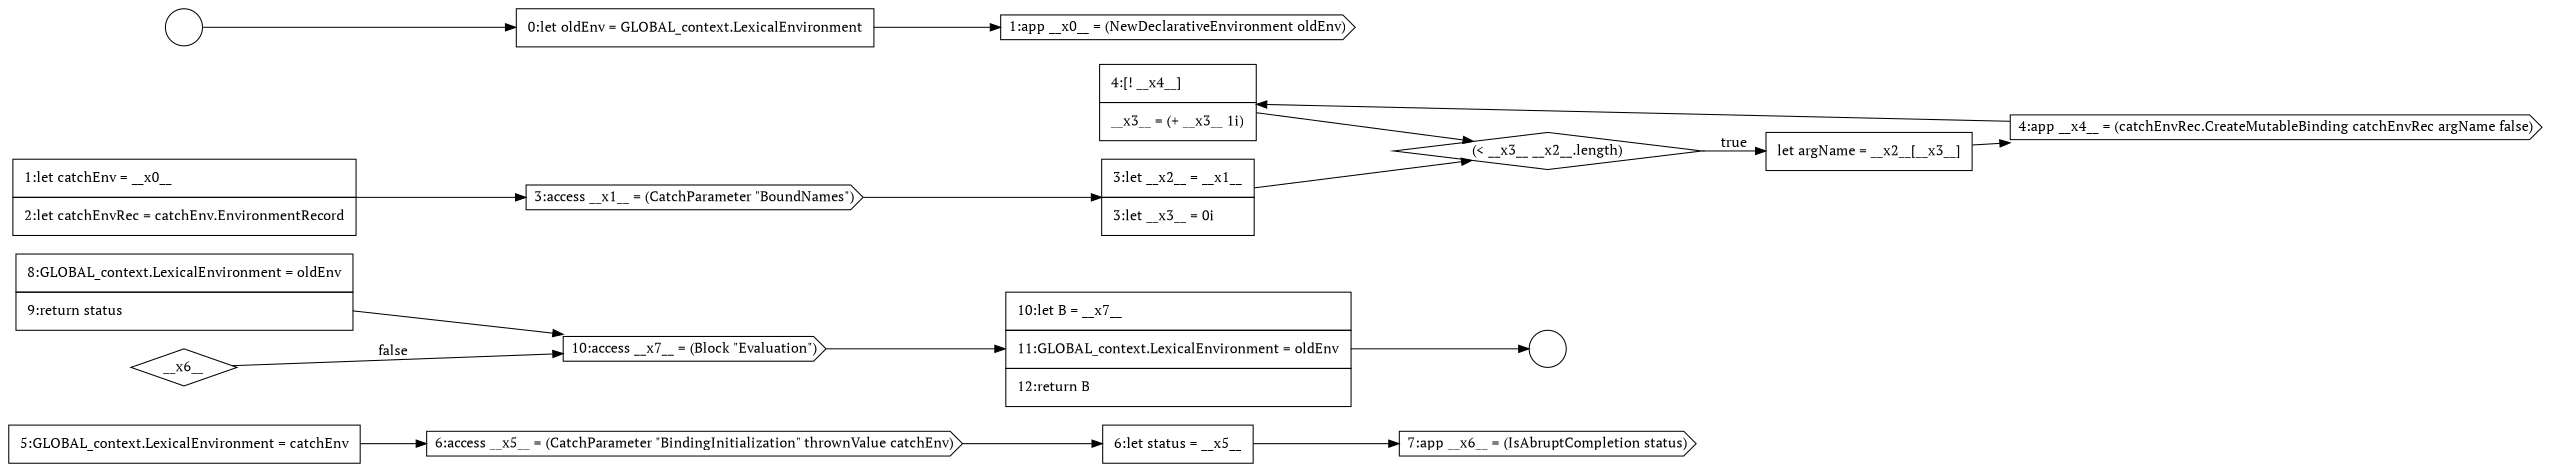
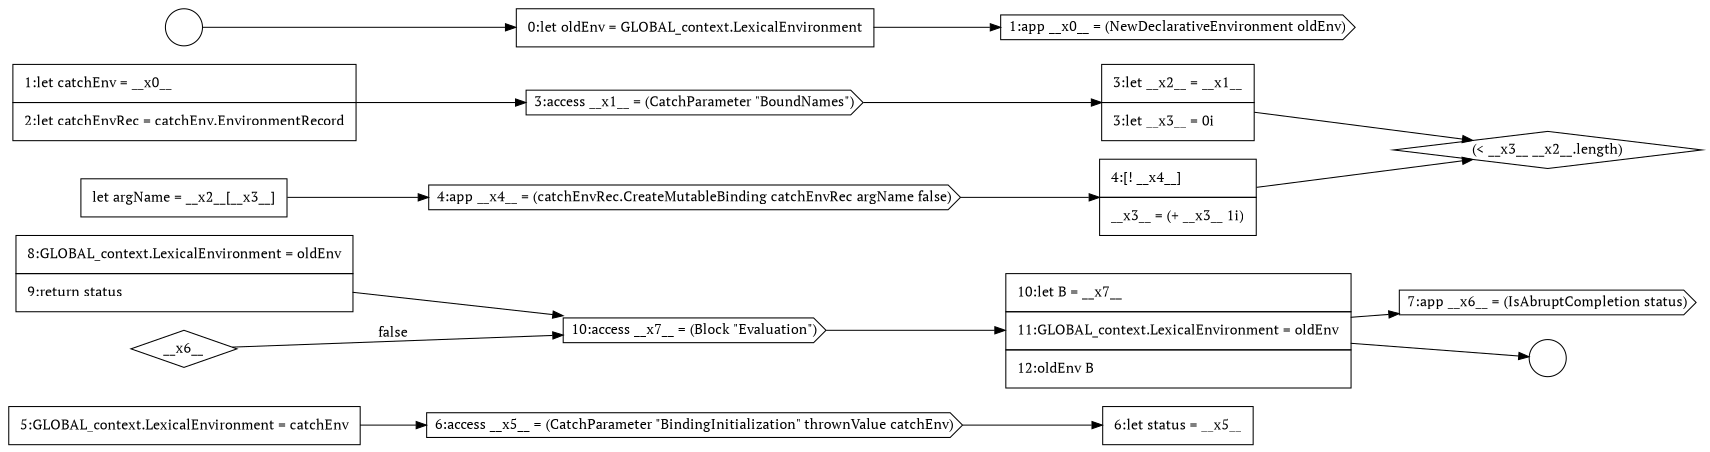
edge "(< __x3__ __x2__.length)" -> "let argName = __x2__[__x3__]": removed, label "true"
node "10:let B = __x7__": text "12:return B" -> "12:oldEnv B"
edge "6:let status = __x5__" -> "7:app __x6__ = (IsAbruptCompletion status)": now "10:let B = __x7__" -> "7:app __x6__ = (IsAbruptCompletion status)"
